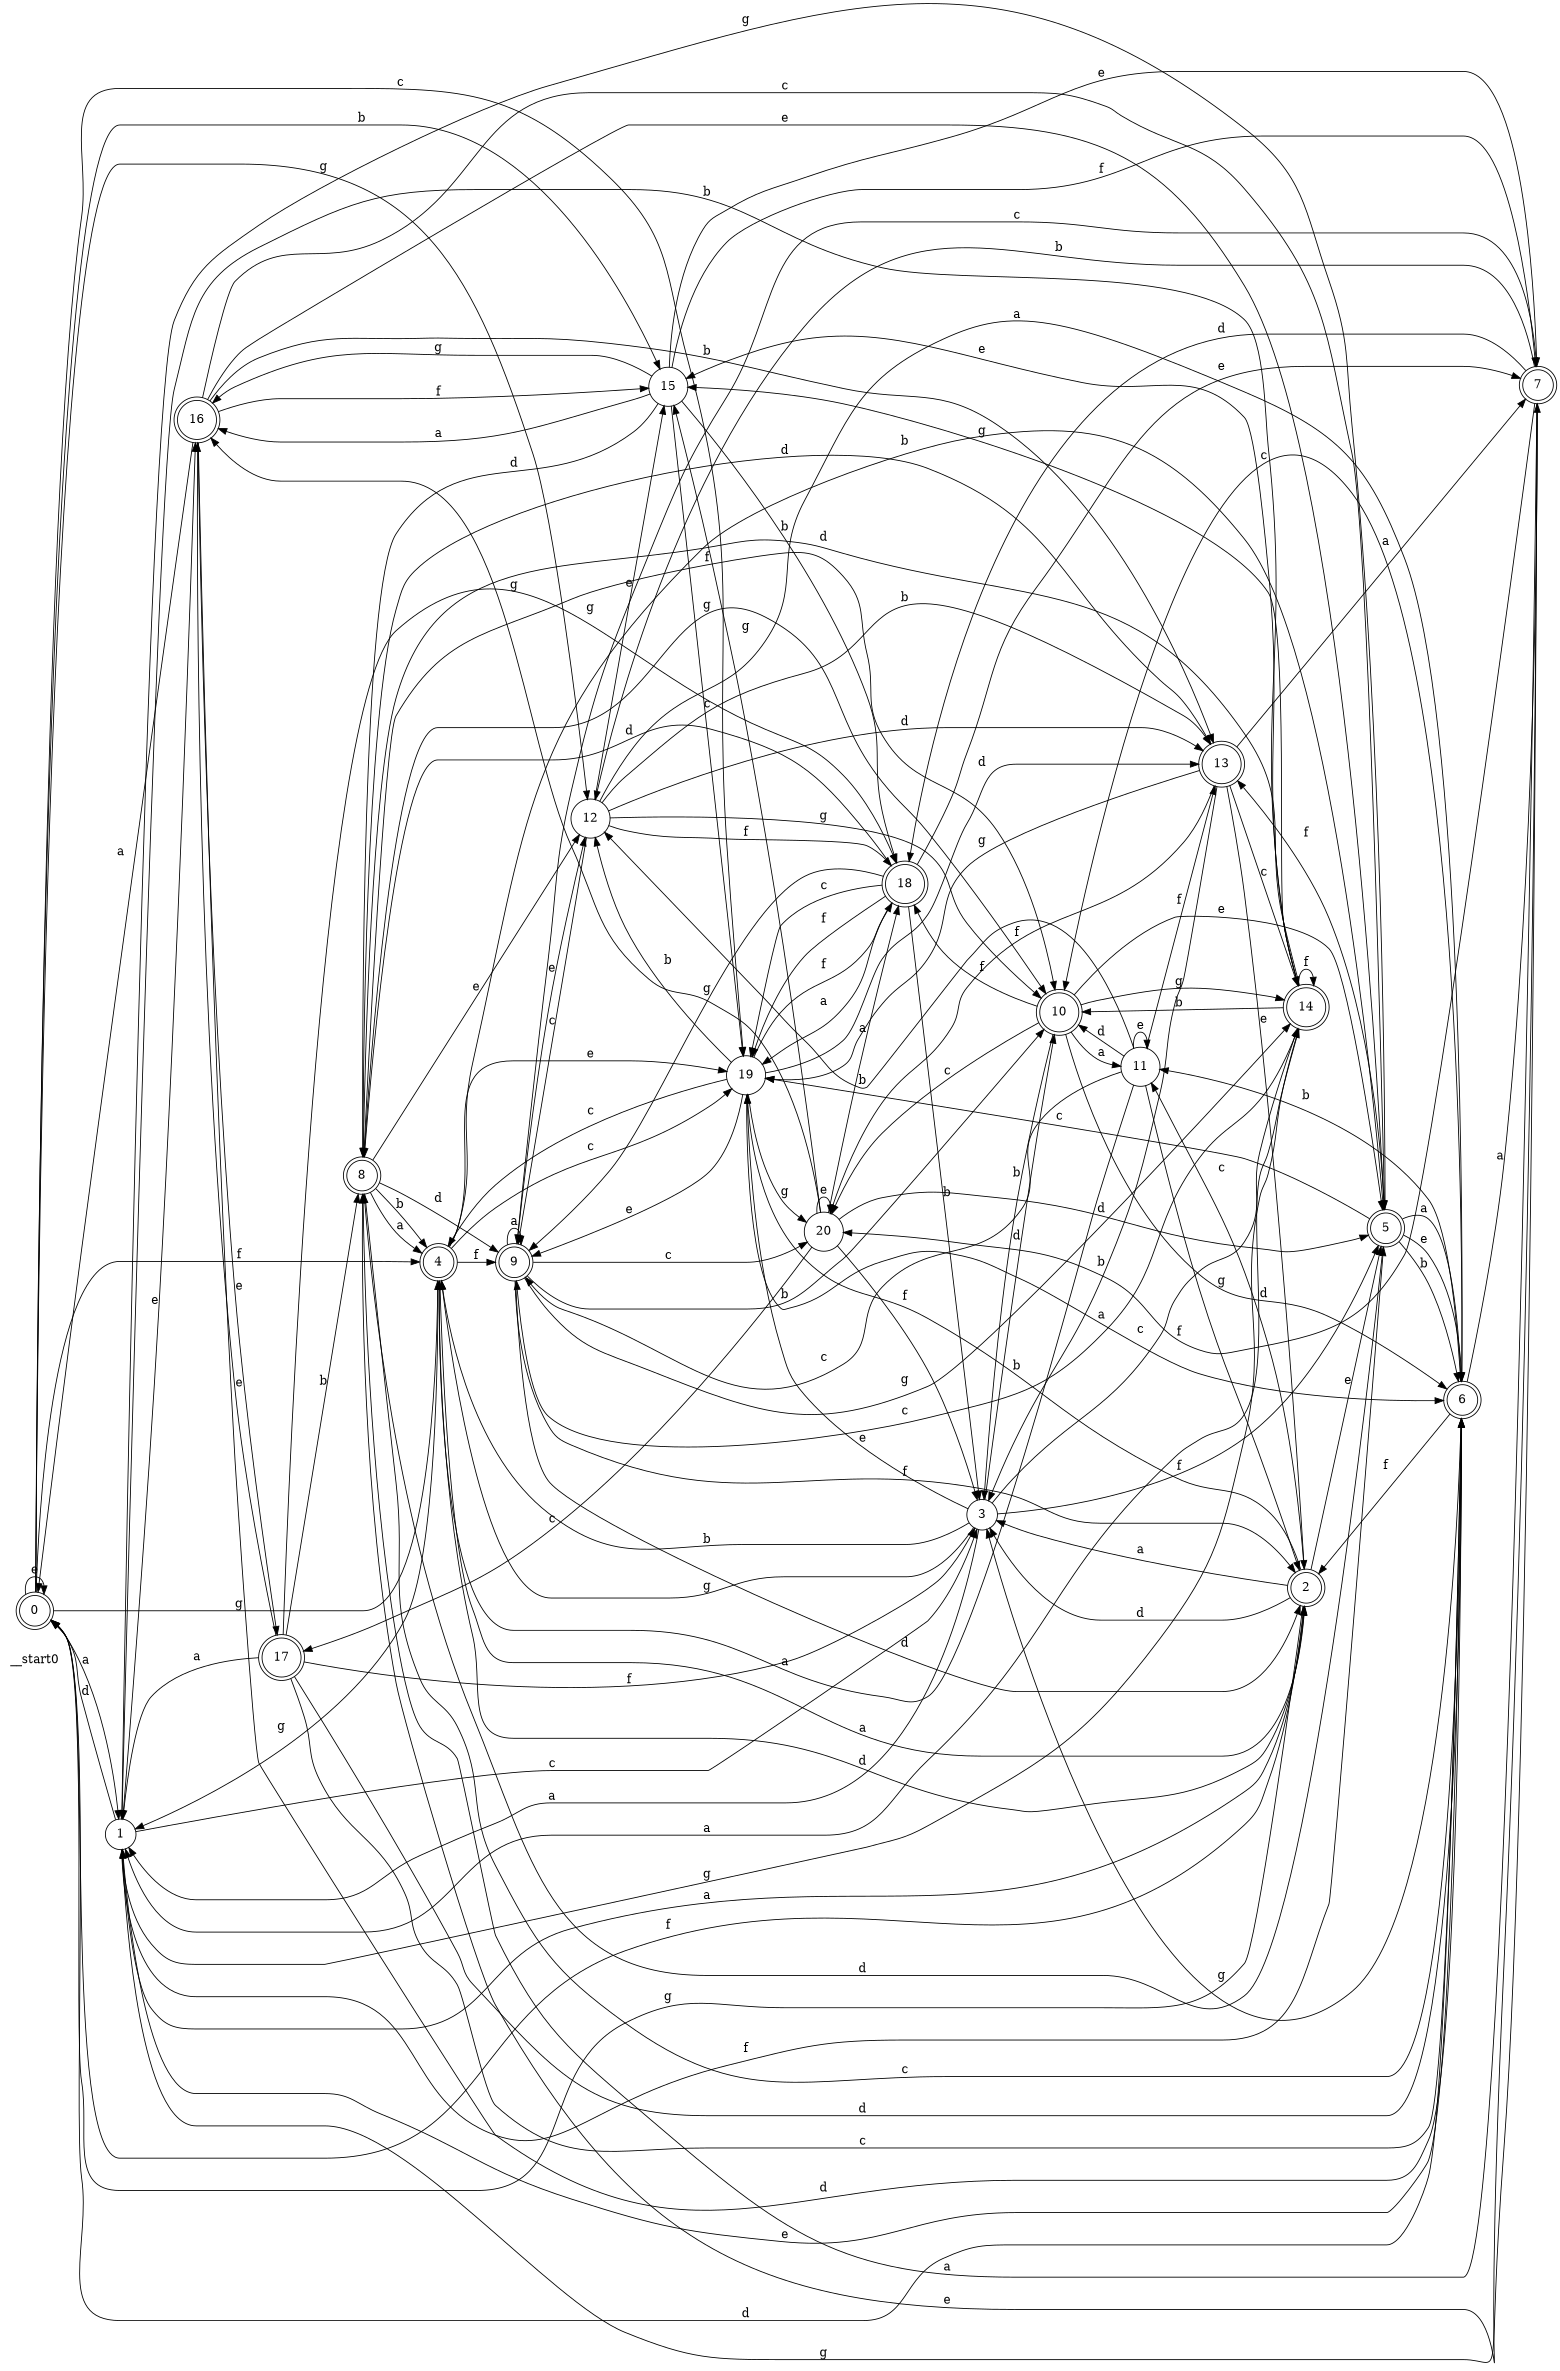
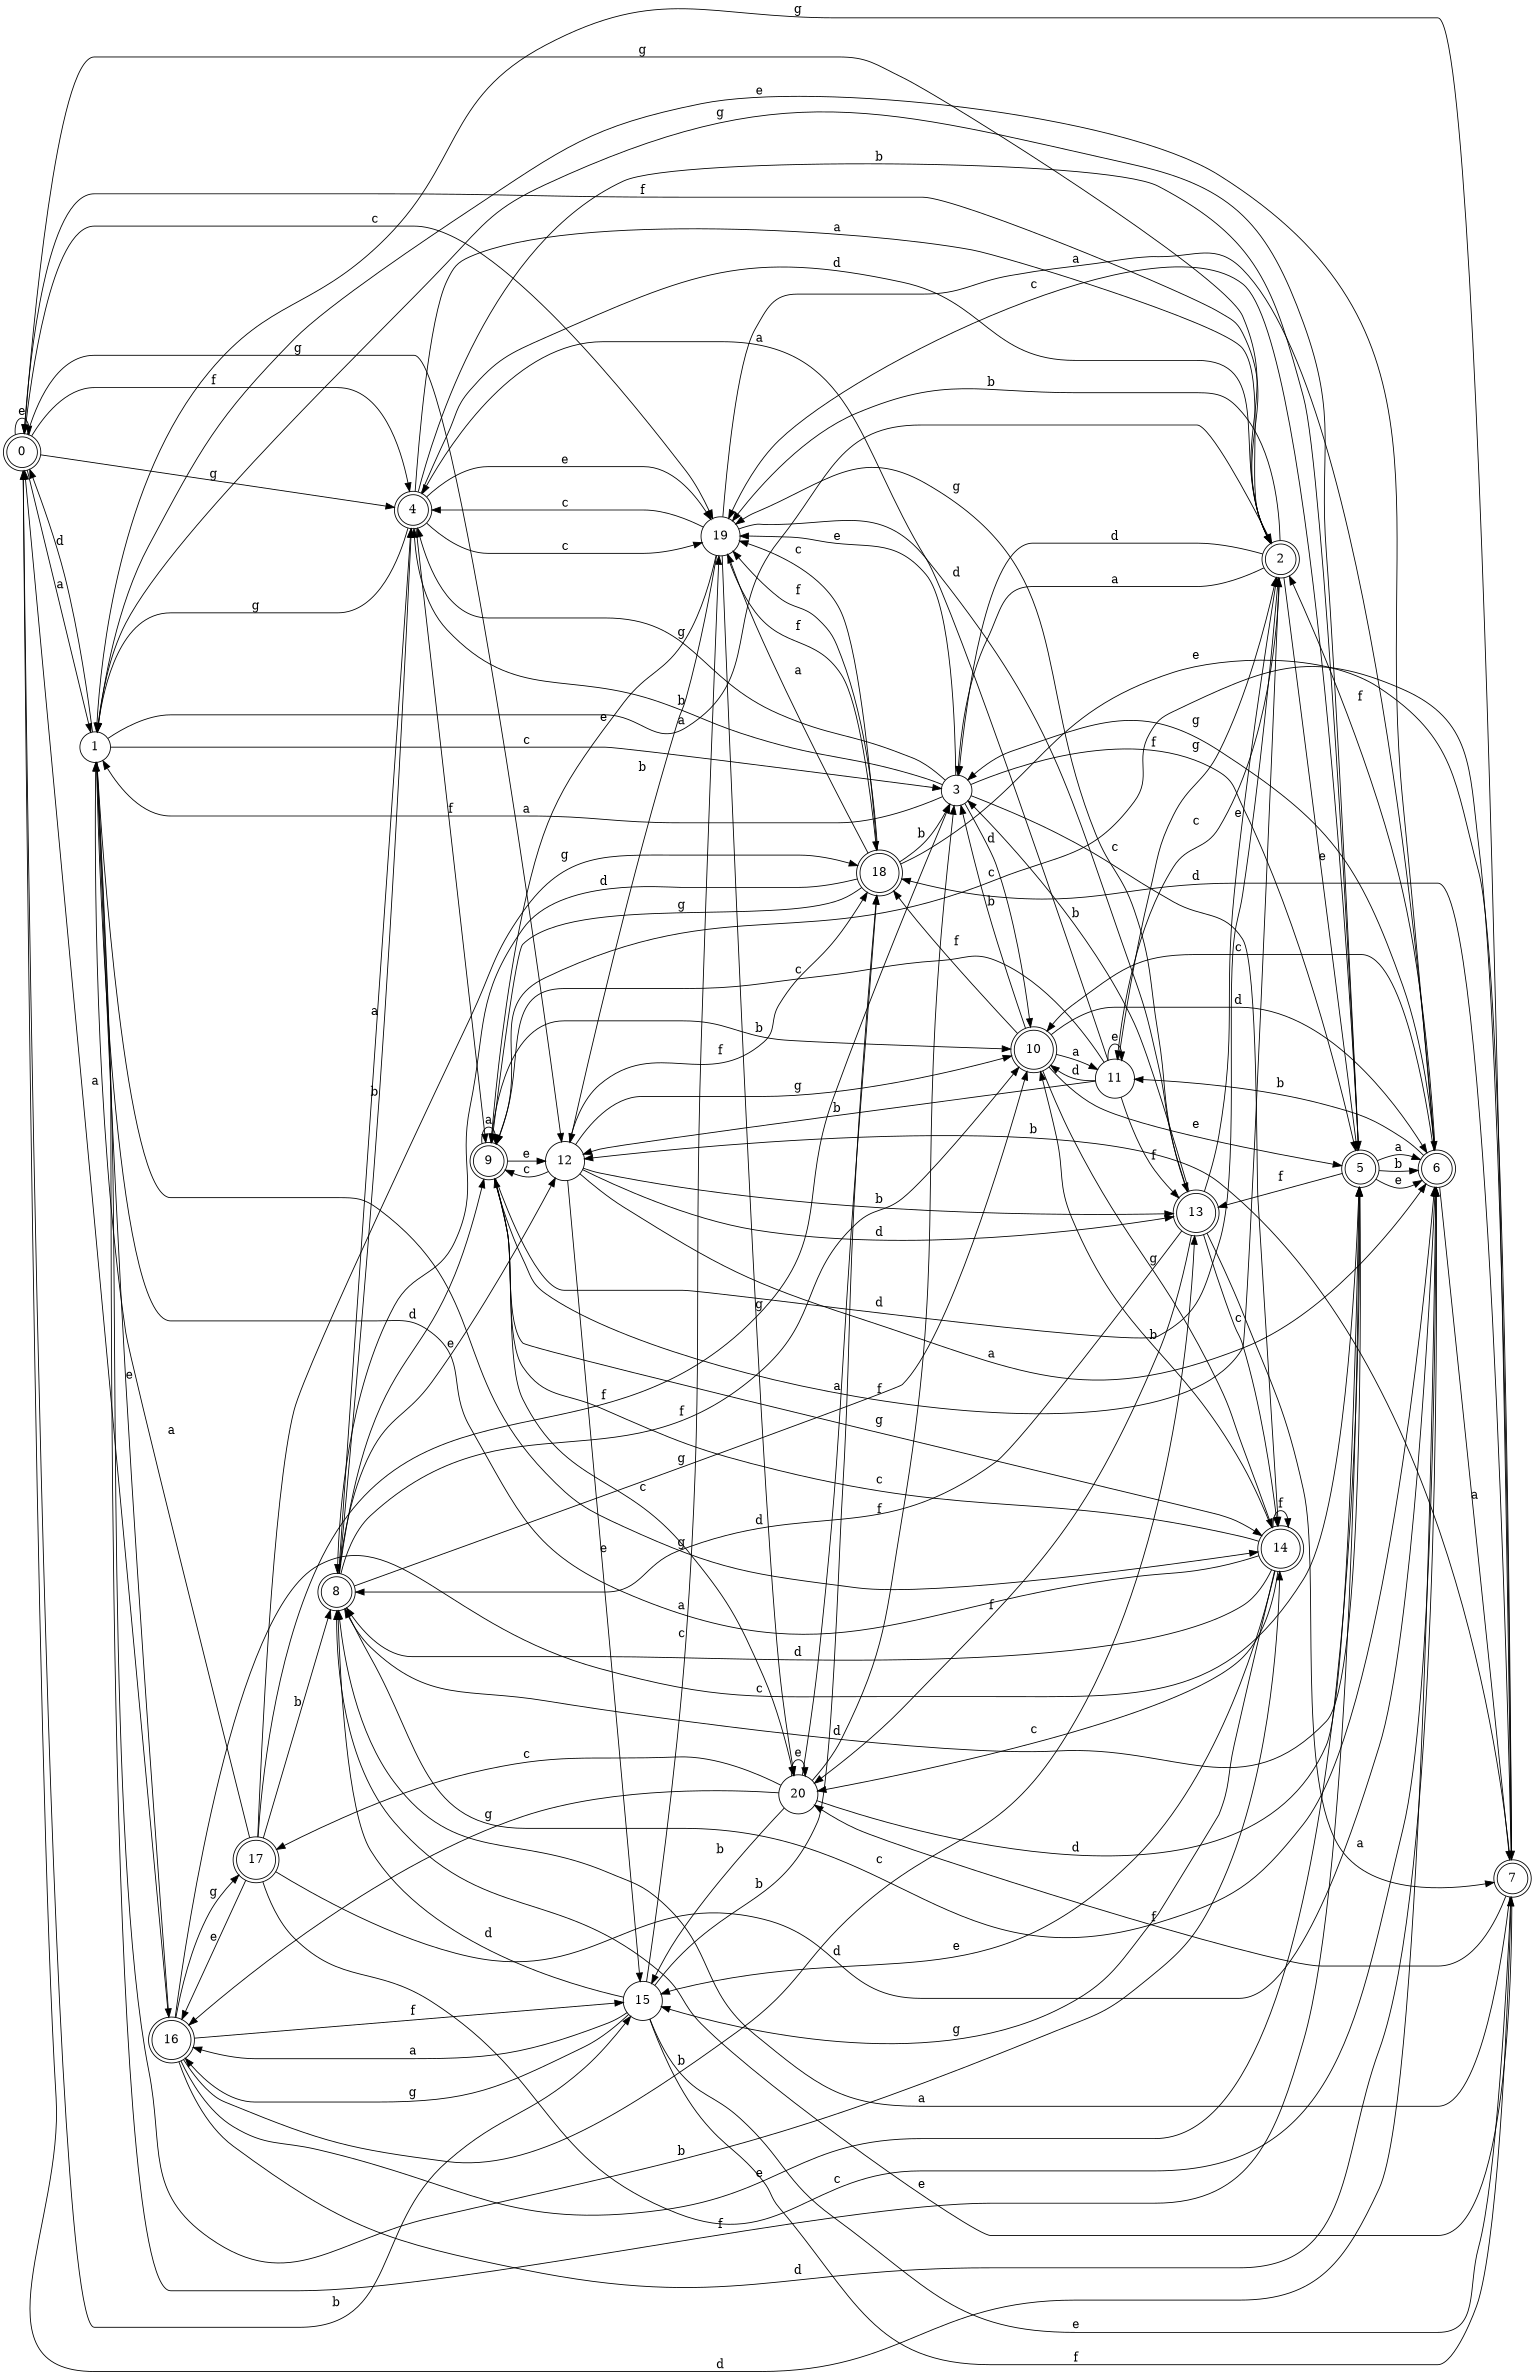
edge "8" -> "13": reversed
edge "20" -> "15": label "g" -> "b"
edge "10" -> "20": now "14" -> "20"
edge "16" -> "17": label "e" -> "g"
node "__start0": removed
